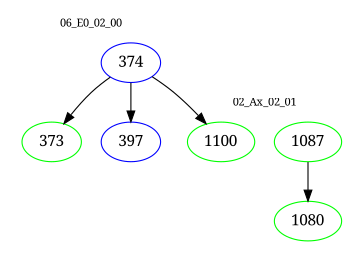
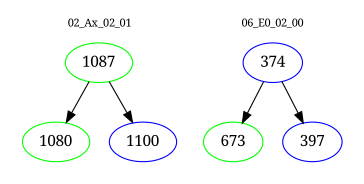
edge "374" -> "1100": now "1087" -> "1100"
node "373": label "373" -> "673"
node "1100": color green -> blue
